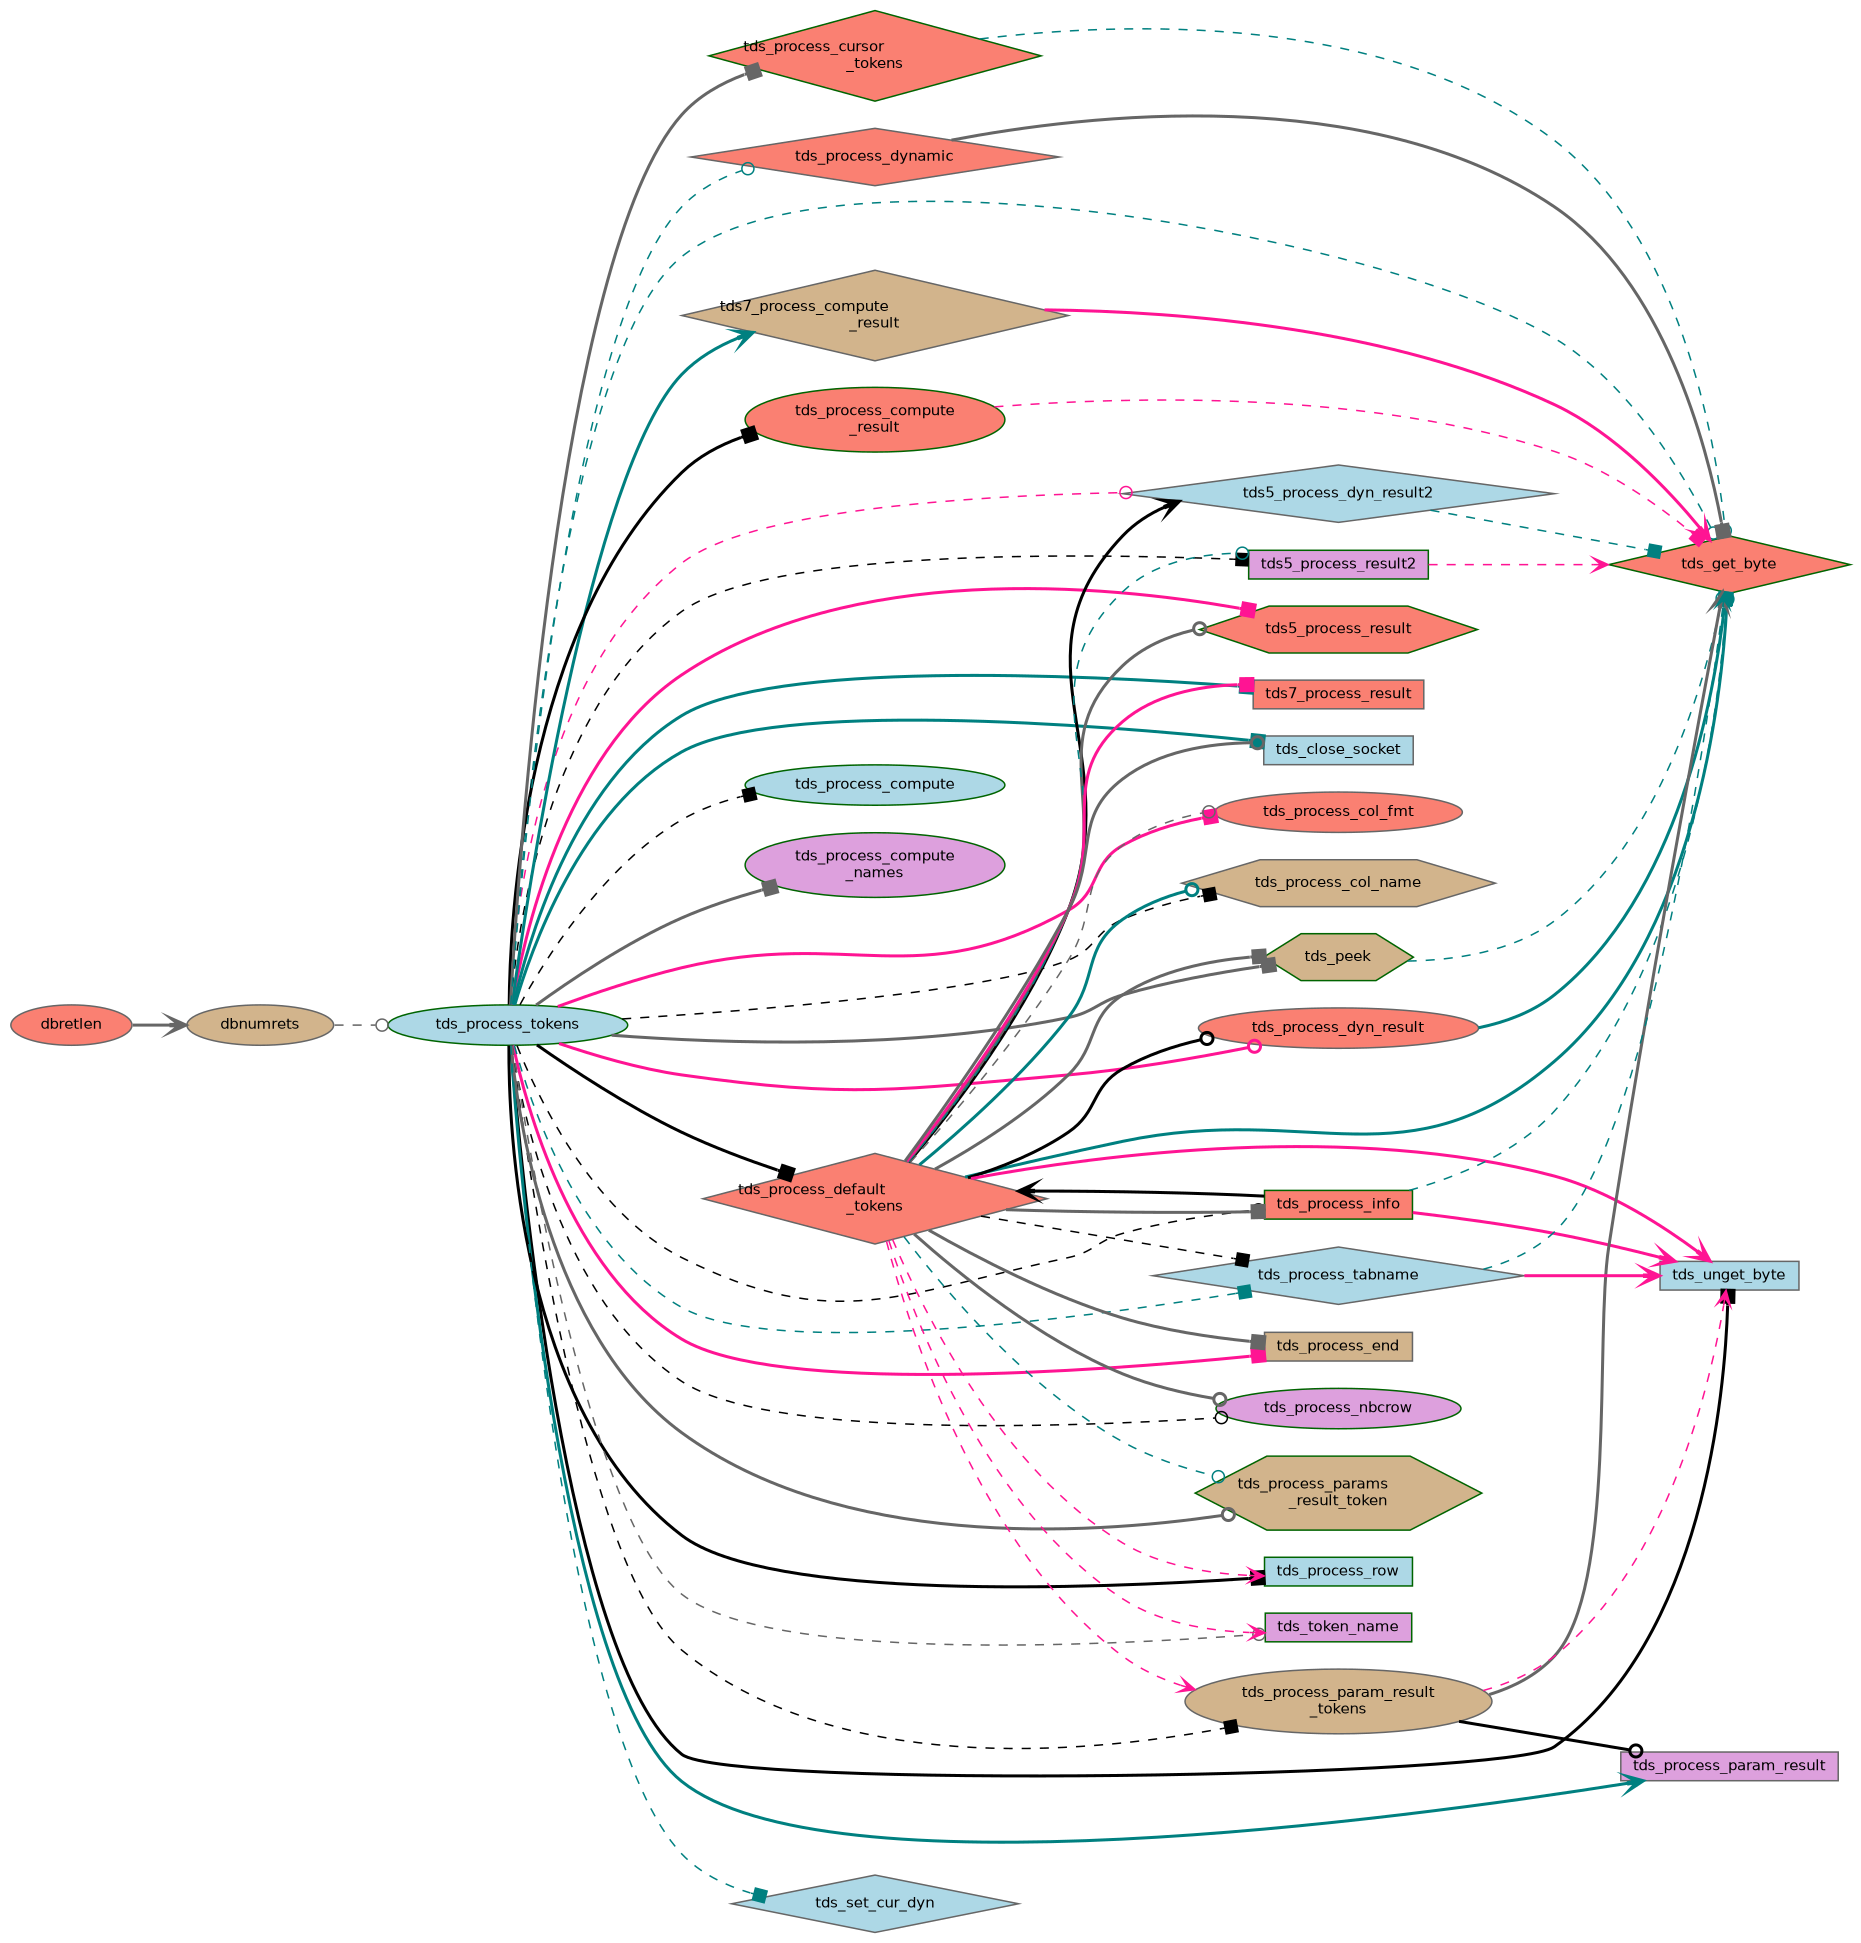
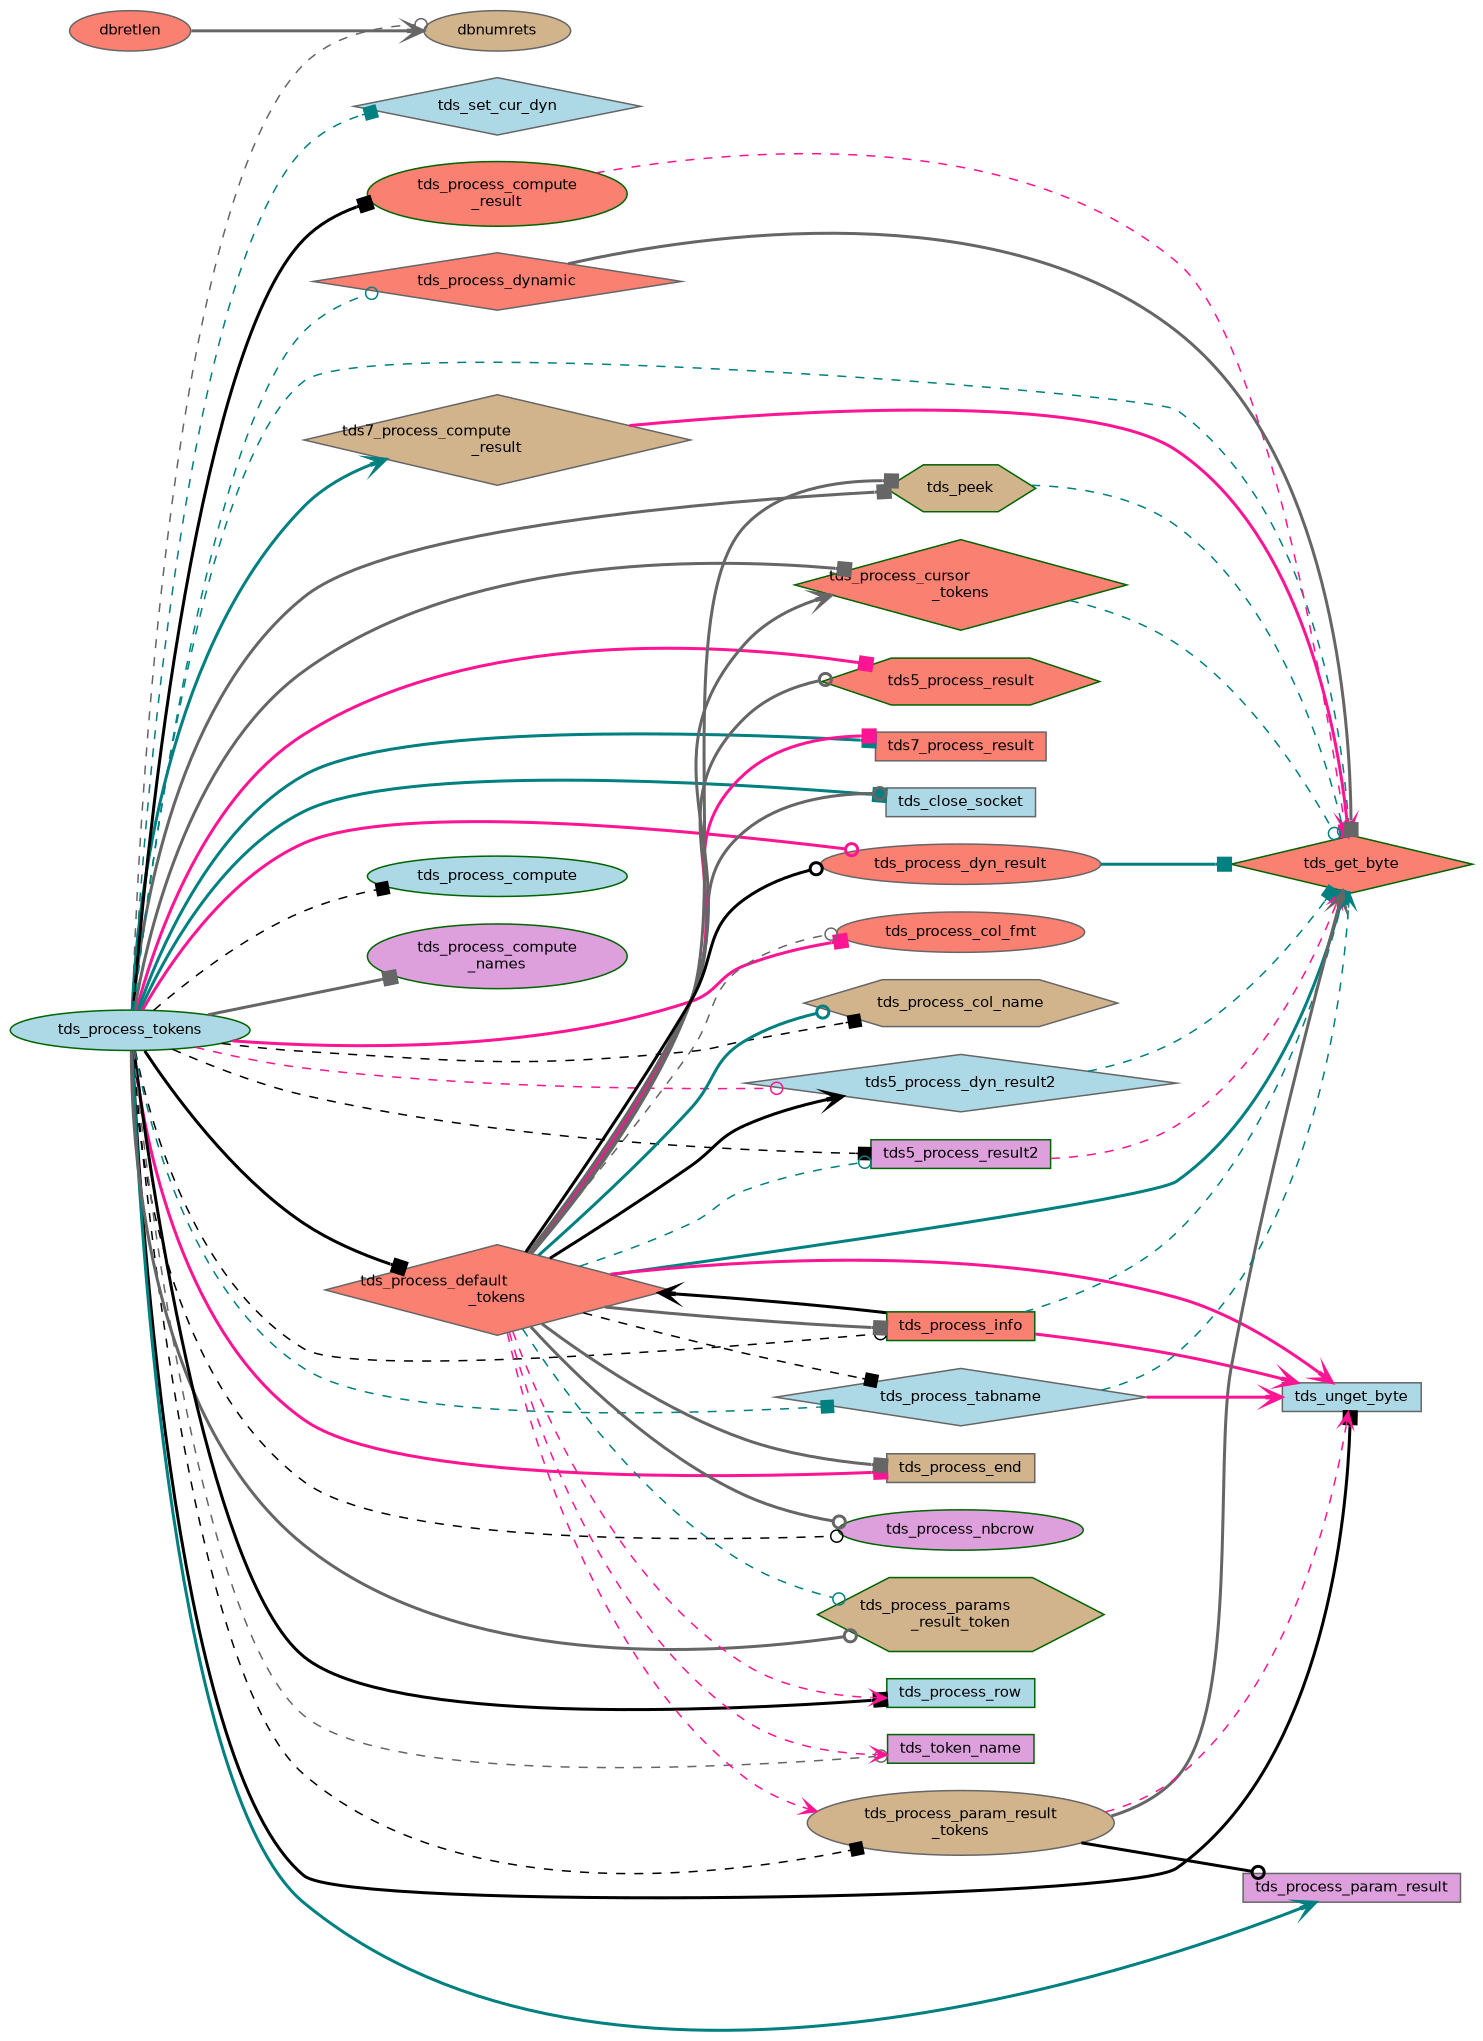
edge "tds_process_default _tokens" -> "tds_process_cursor _tokens": added
edge "dbnumrets" -> "tds_process_tokens": reversed
